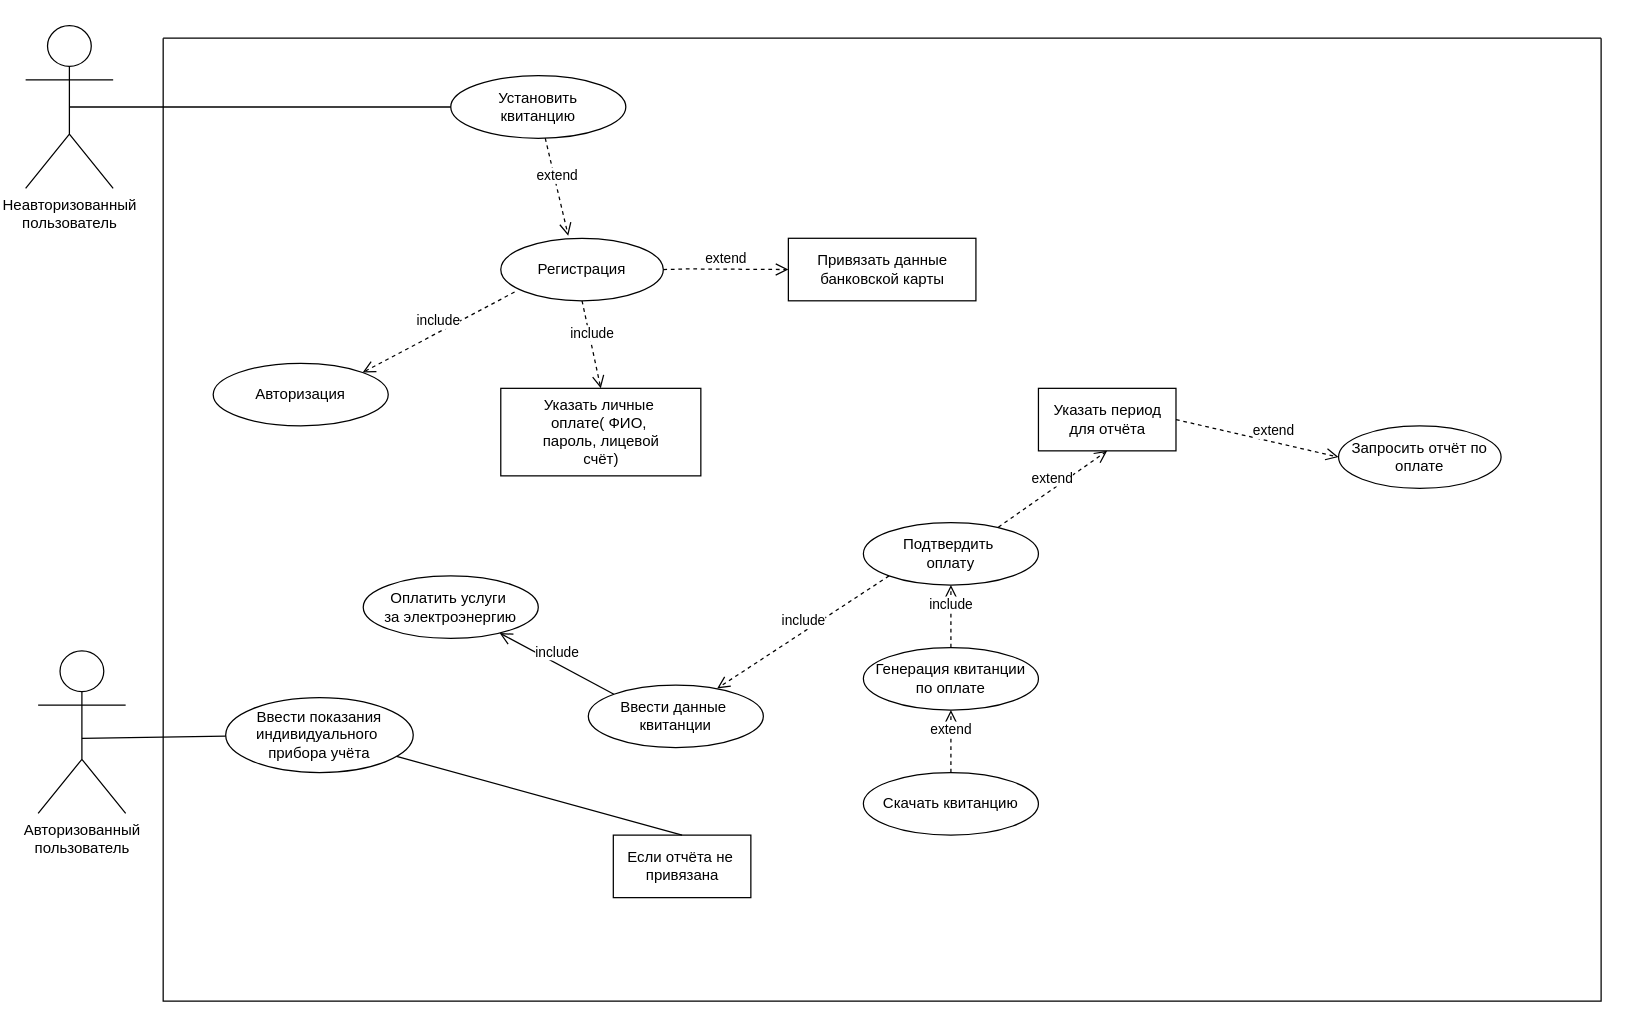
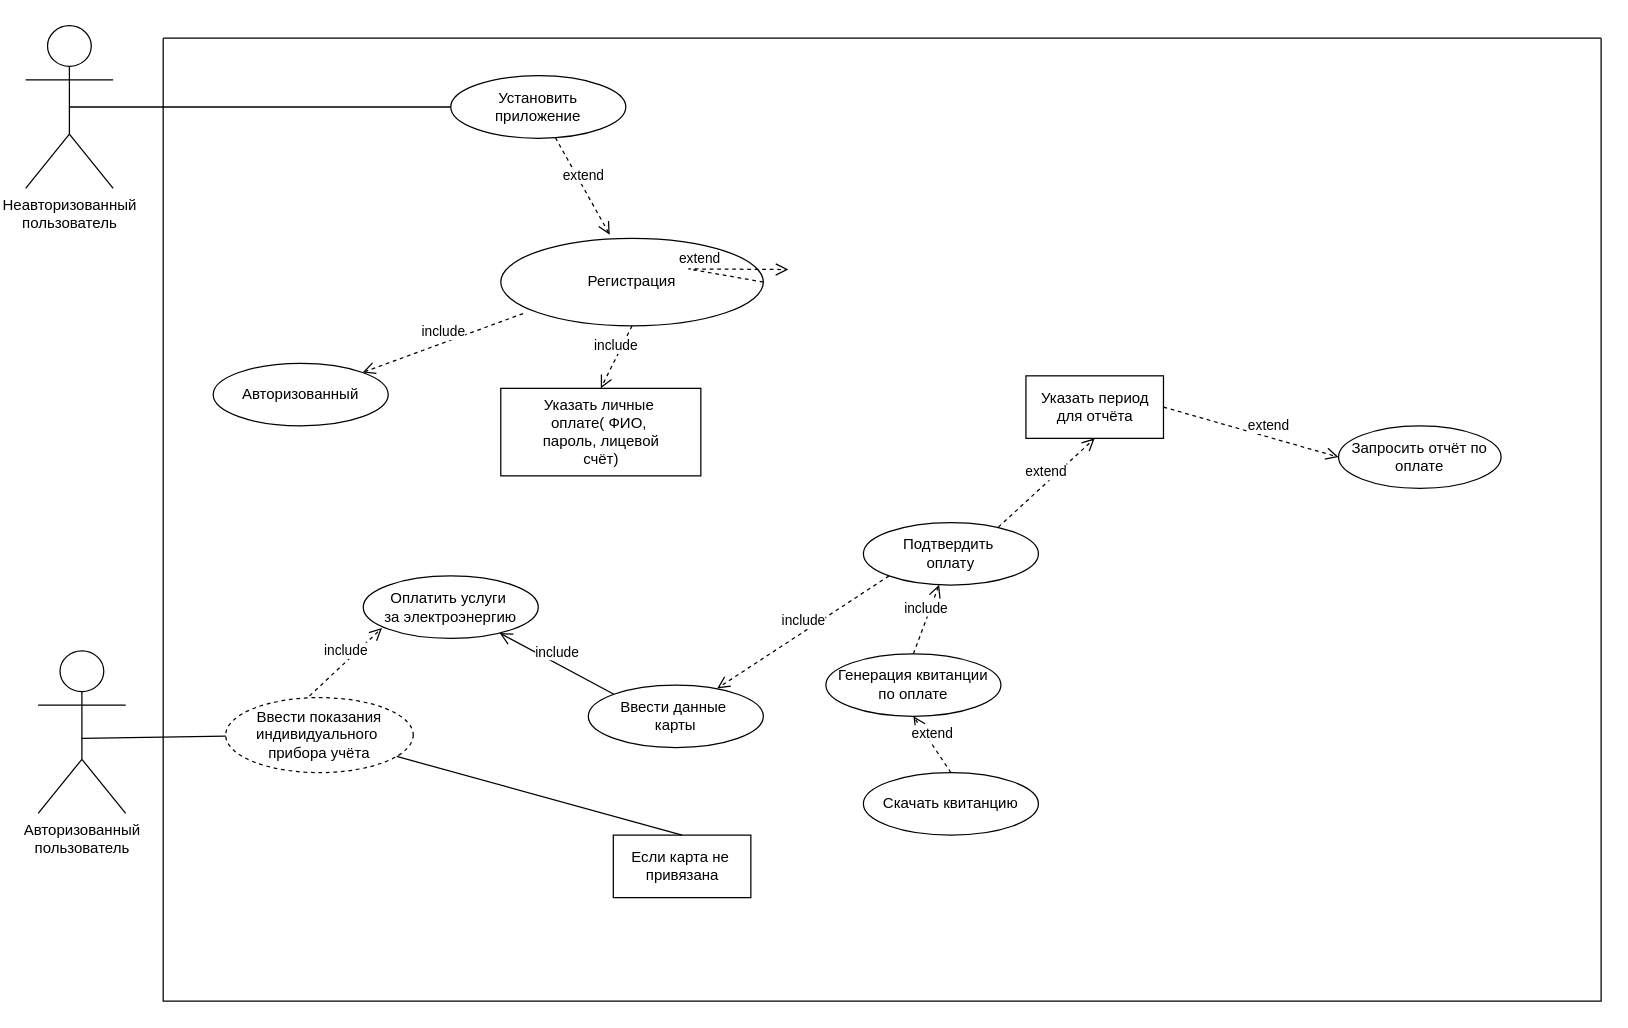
node "Установить квитанцию": label "Установить квитанцию" -> "Установить приложение"
node "Регистрация": size 163x63 -> 263x88
node "Привязать данные банковской карты": removed
node "Авторизация": label "Авторизация" -> "Авторизованный"
node "Указать период для отчёта": moved (1107, 419) -> (1094, 407)
edge "Ввести показания индивидуального прибора учёта" -> "Оплатить услуги за электроэнергию": added, label "include"
node "Генерация квитанции по оплате": moved (951, 679) -> (913, 685)
node "Ввести данные квитанции": label "Ввести данные квитанции" -> "Ввести данные карты"
node "Ввести показания индивидуального прибора учёта": style solid -> dashed
node "Если отчёта не привязана": label "Если отчёта не привязана" -> "Если карта не привязана"
